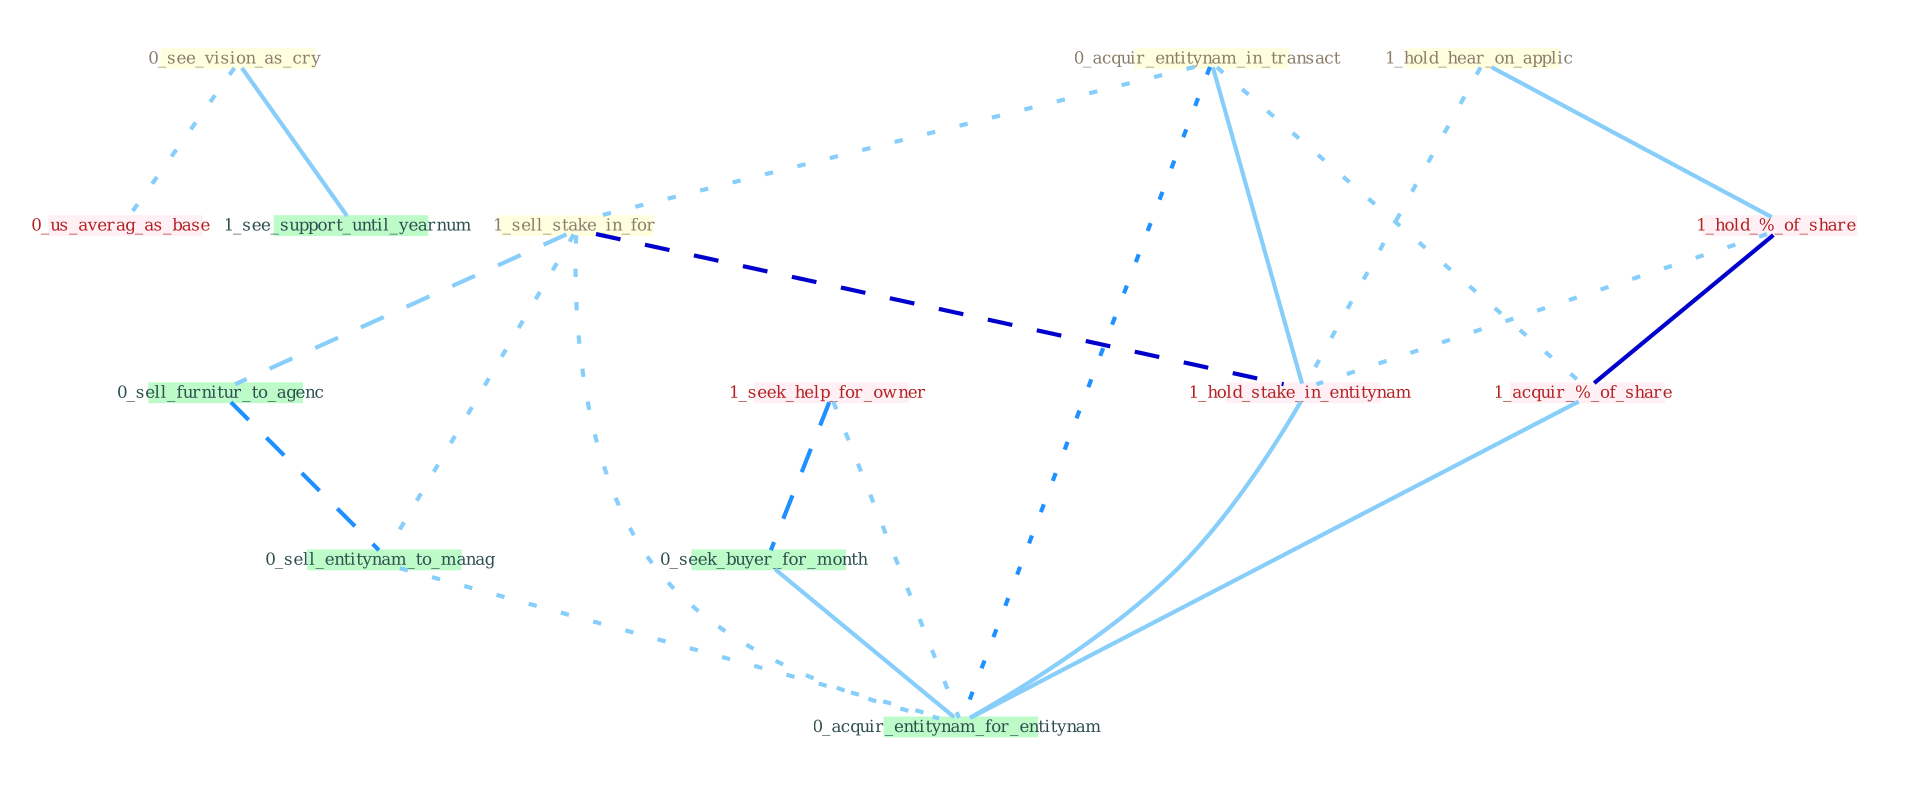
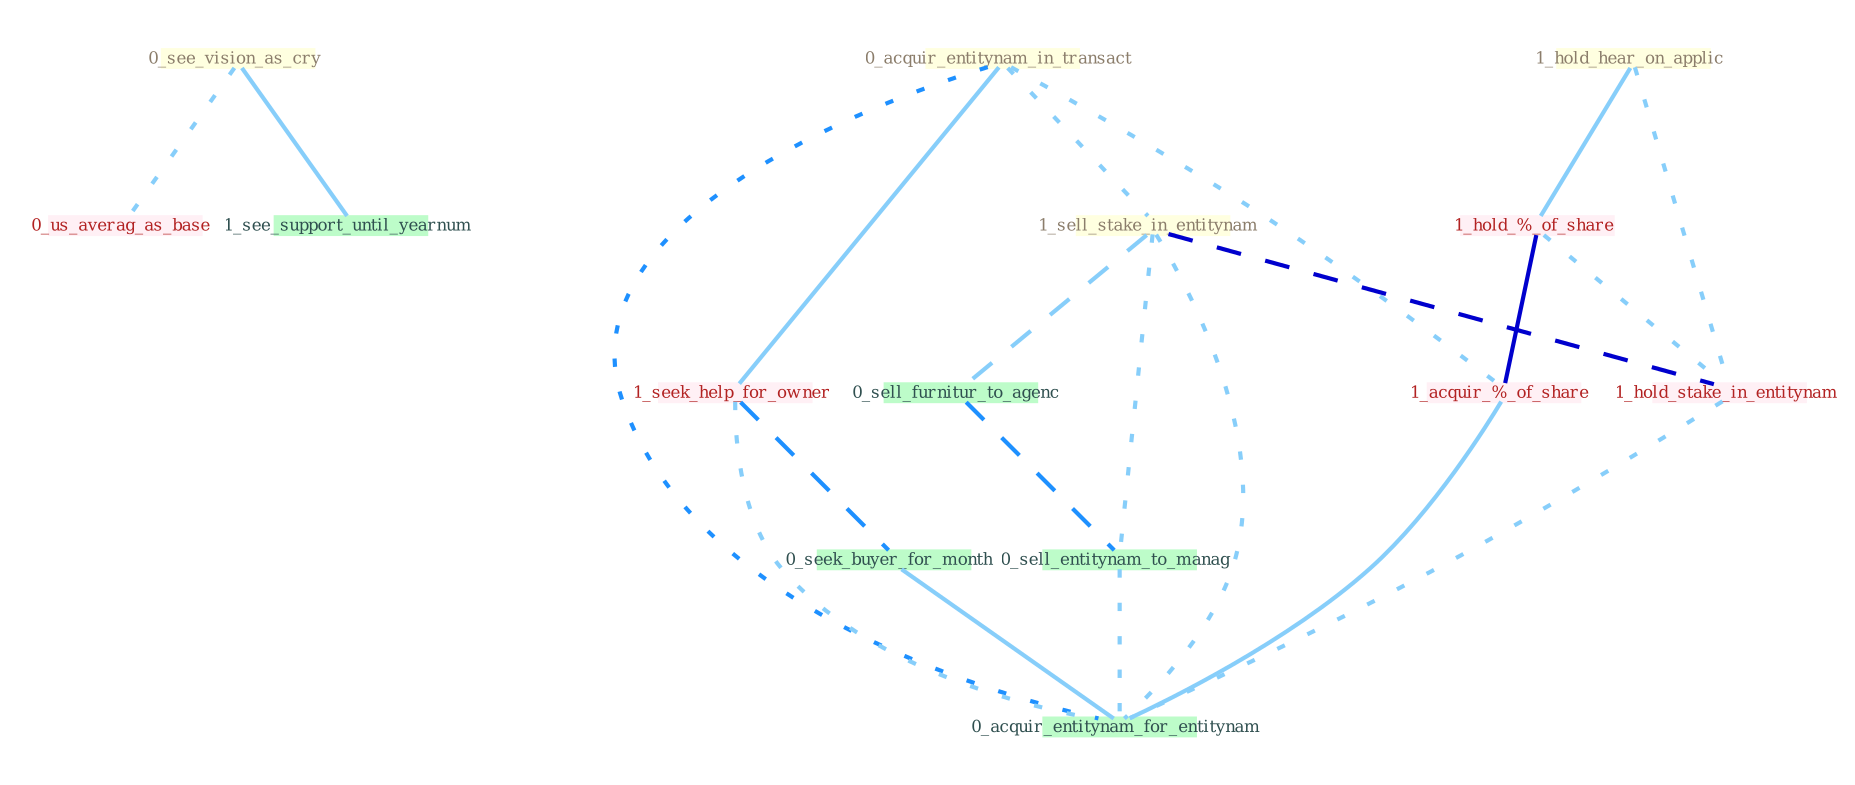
edge "0_acquir_entitynam_in_transact" -- "1_hold_stake_in_entitynam": now "0_acquir_entitynam_in_transact" -- "1_seek_help_for_owner"
node "1_sell_stake_in_for": label "1_sell_stake_in_for" -> "1_sell_stake_in_entitynam"
edge "1_hold_stake_in_entitynam" -- "0_acquir_entitynam_for_entitynam": style solid -> dotted
